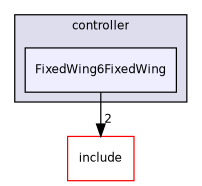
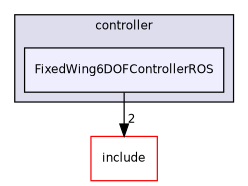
node "FixedWing6FixedWing": label "FixedWing6FixedWing" -> "FixedWing6DOFControllerROS"
